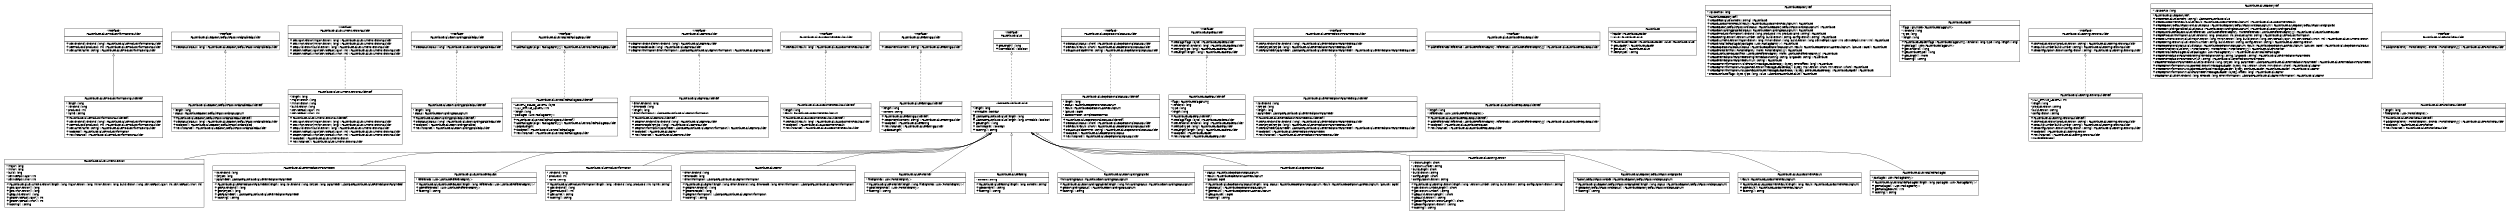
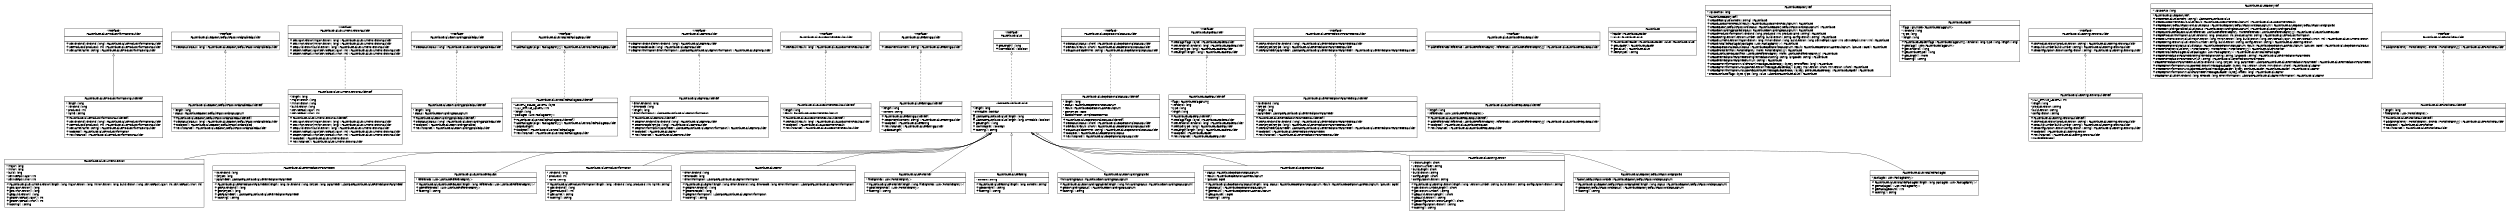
node "PaAttributeValueOperationalStatusBuilderIetf": text "- lastUse : Date" -> "- getRpType : Date"
node "PaAttributeValueAssessmentResult": removed
